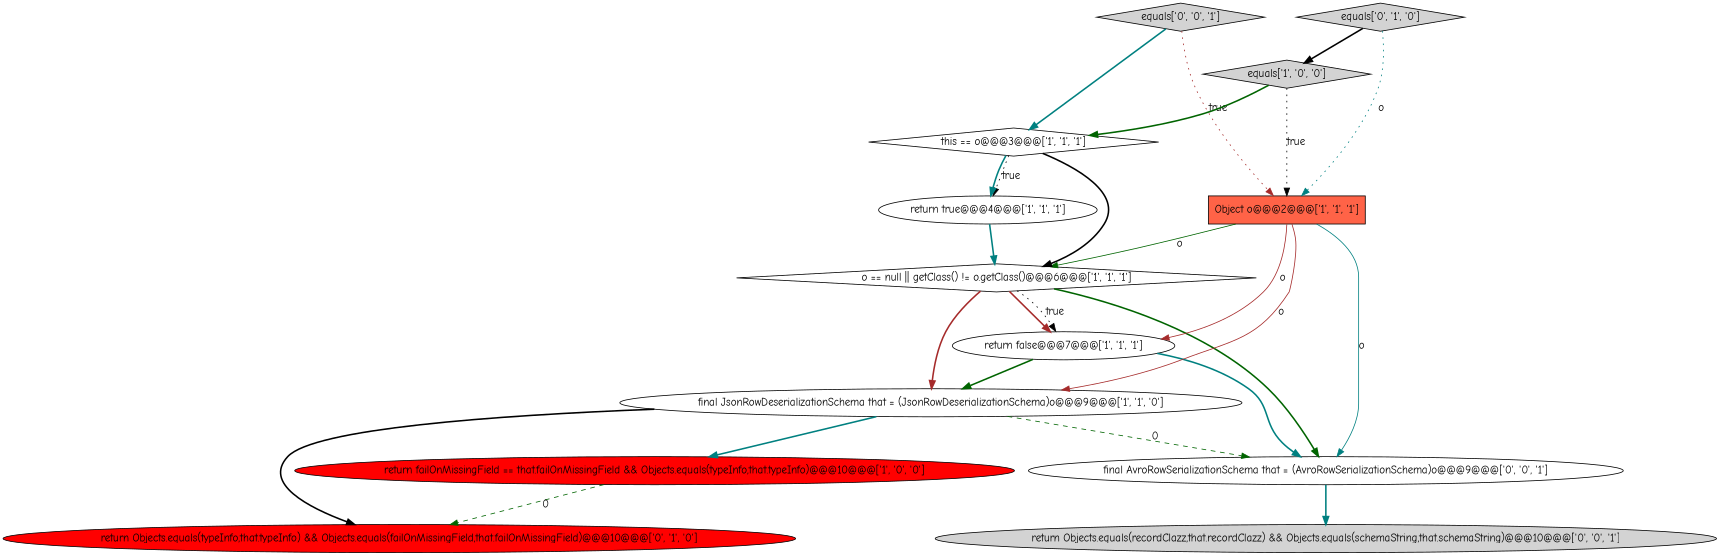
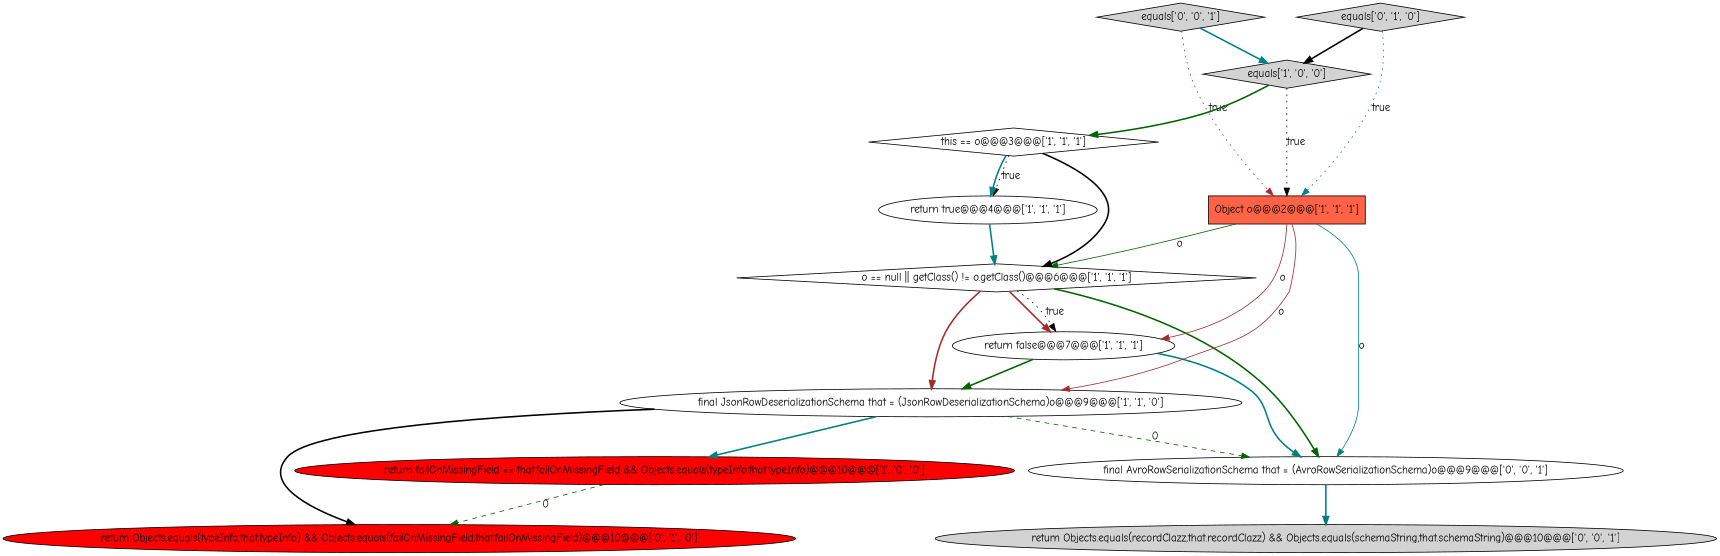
edge "equals['0', '0', '1']" -> "this == o@@@3@@@['1', '1', '1']": now "equals['0', '0', '1']" -> "equals['1', '0', '0']"
edge "equals['0', '1', '0']" -> "Object o@@@2@@@['1', '1', '1']": label "o" -> "true"
